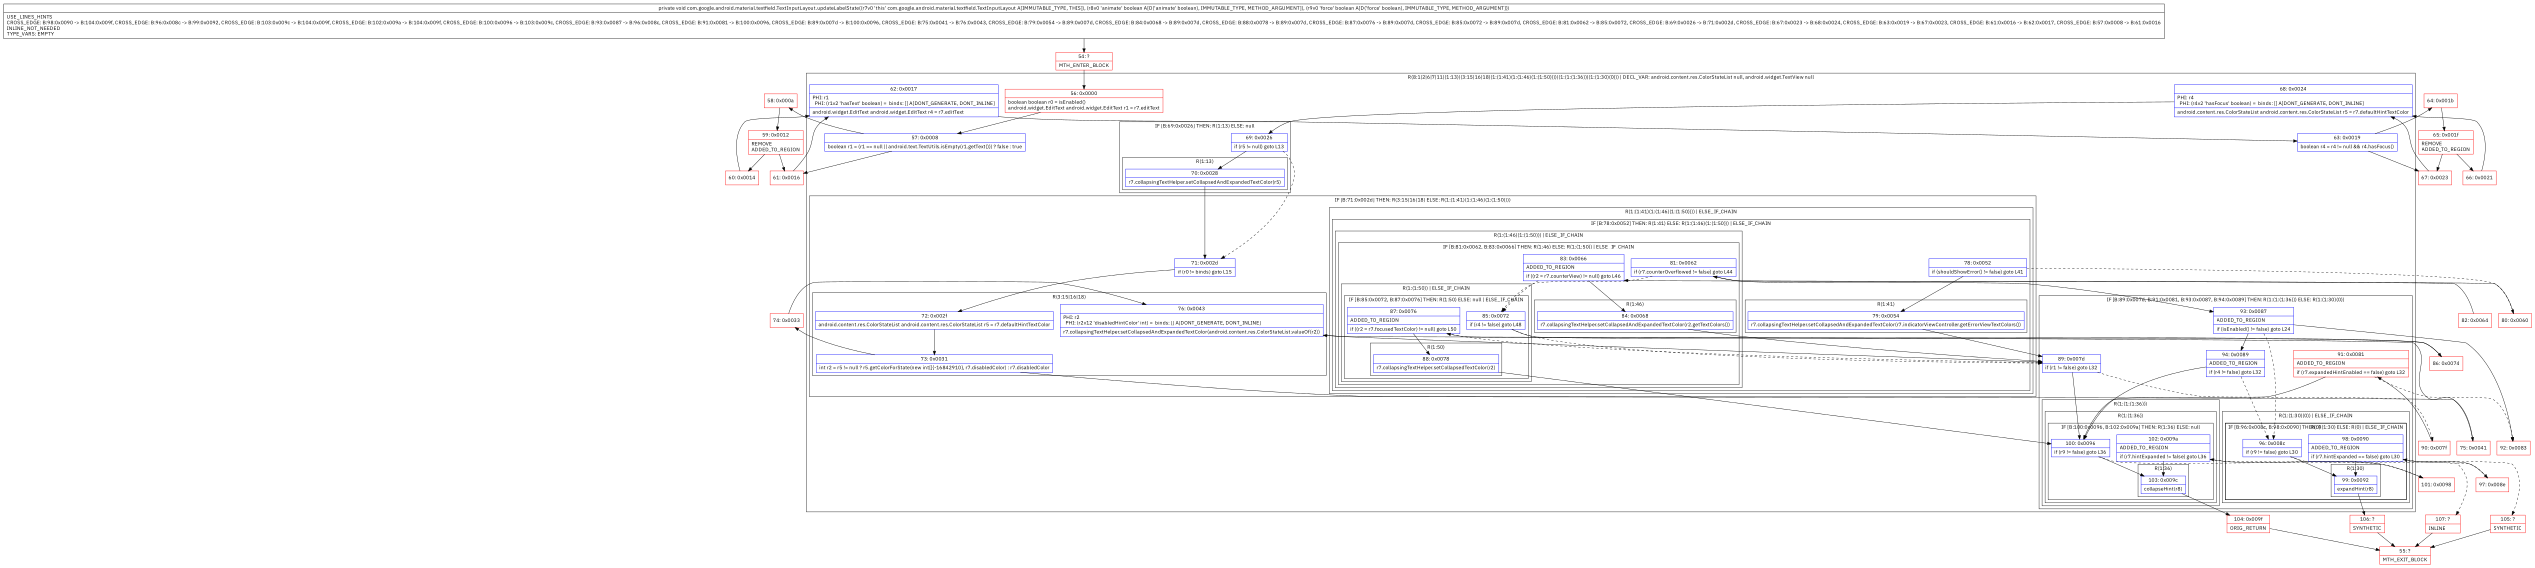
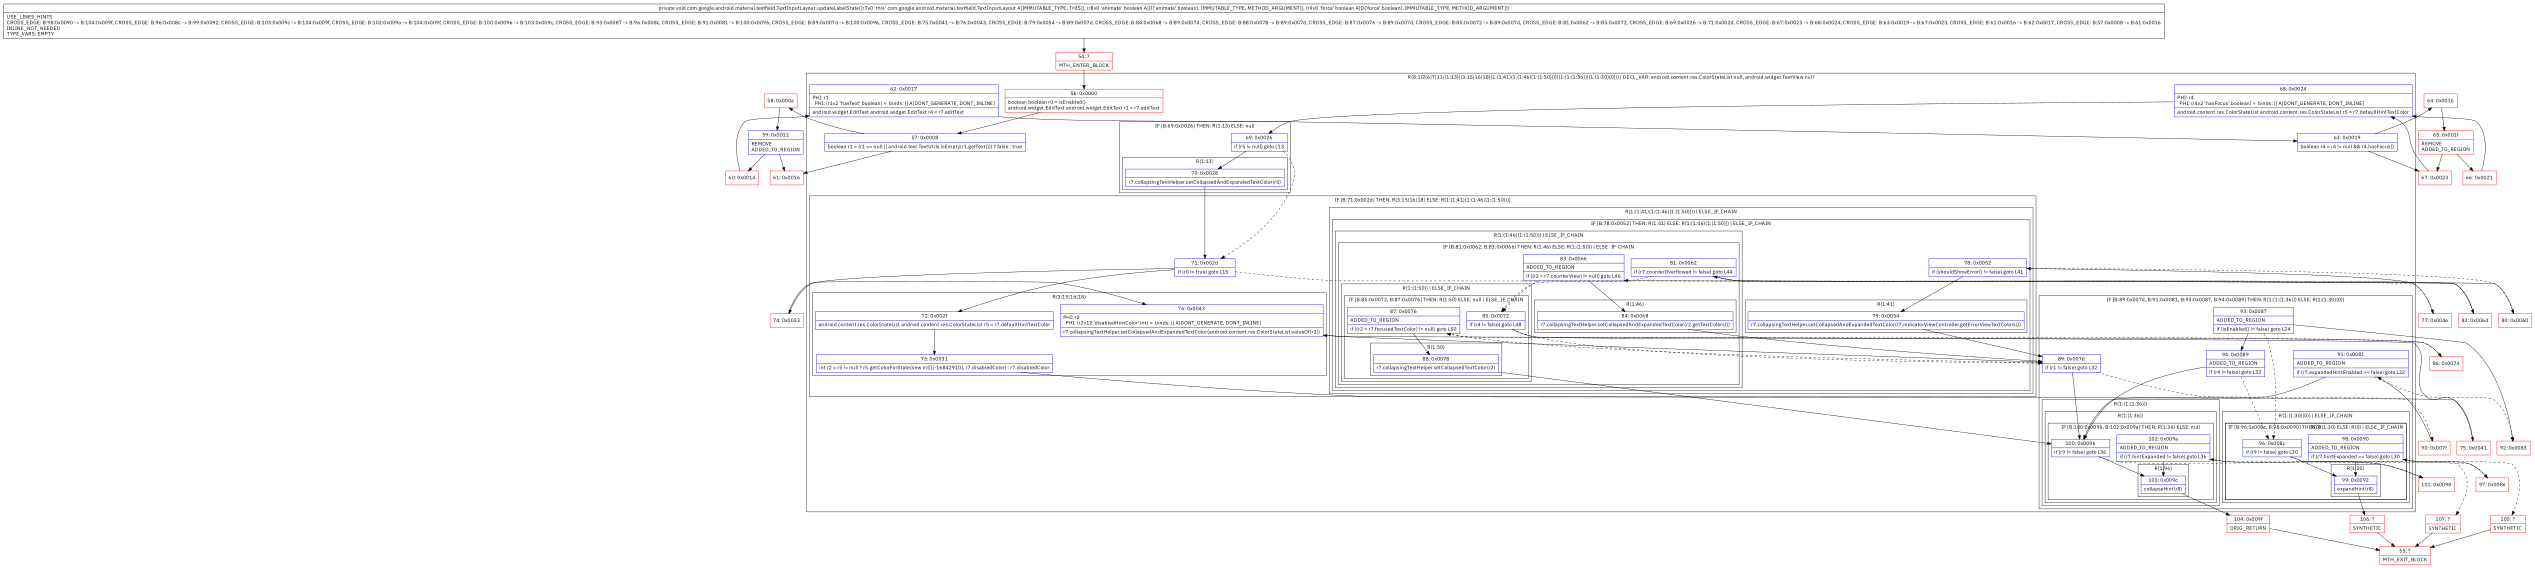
node "59: 0x0012": color red -> blue
edge "61: 0x0016" -> "62: 0x0017": removed
node "71: 0x002d": text "if (r0 != binds) goto L15" -> "if (r0 != true) goto L15"
edge "81: 0x0062" -> "93: 0x0087": now "81: 0x0062" -> "82: 0x0064"
node "77: 0x004e": added
edge "86: 0x0074" -> "87: 0x0076": style solid -> dashed
edge "73: 0x0031" -> "74: 0x0033": now "71: 0x002d" -> "74: 0x0033"
node "91: 0x0081": color red -> blue
cluster "R(1:36)": label "R(1:36)" -> "R(1:96)"
node "107: ?": text "INLINE" -> "SYNTHETIC"
